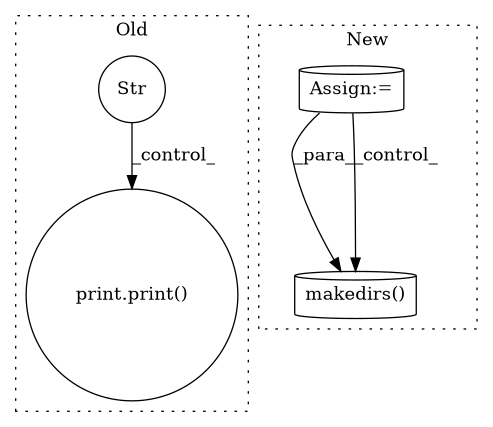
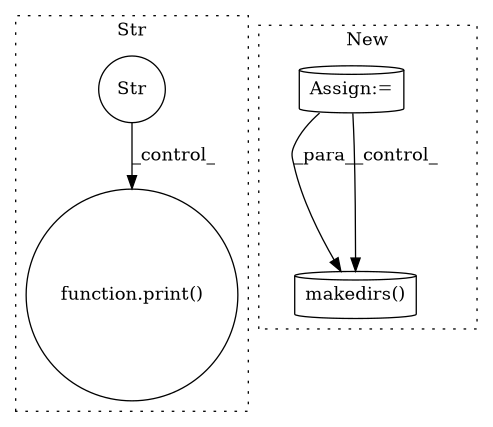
cluster "Old": label "Old" -> "Str"
node "print.print()": label "print.print()" -> "function.print()"
